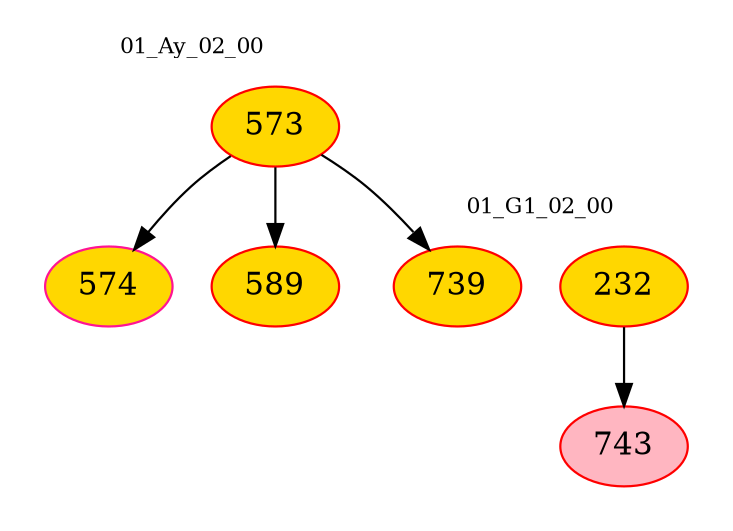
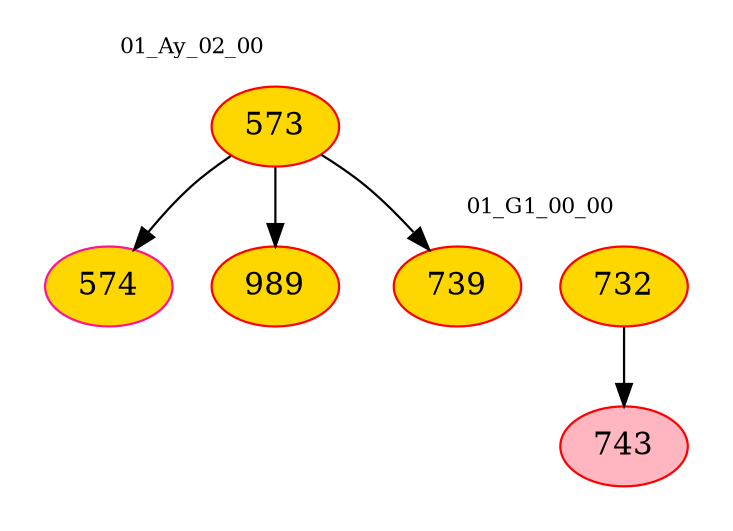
cluster "01_G1_02_00": label "01_G1_02_00" -> "01_G1_00_00"
node "589": label "589" -> "989"
node "232": label "232" -> "732"
